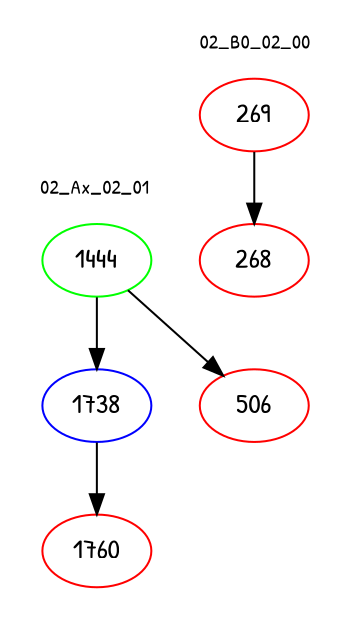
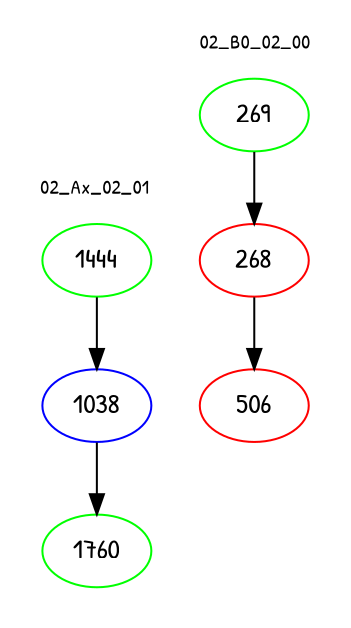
node "269": color red -> green
edge "1444" -> "506": now "268" -> "506"
node "1738": label "1738" -> "1038"
node "1760": color red -> green
